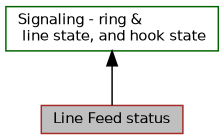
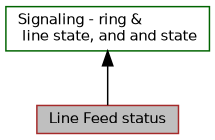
node "Signaling - ring & line state, and hook state": label "Signaling - ring & line state, and hook state" -> "Signaling - ring & line state, and and state"
